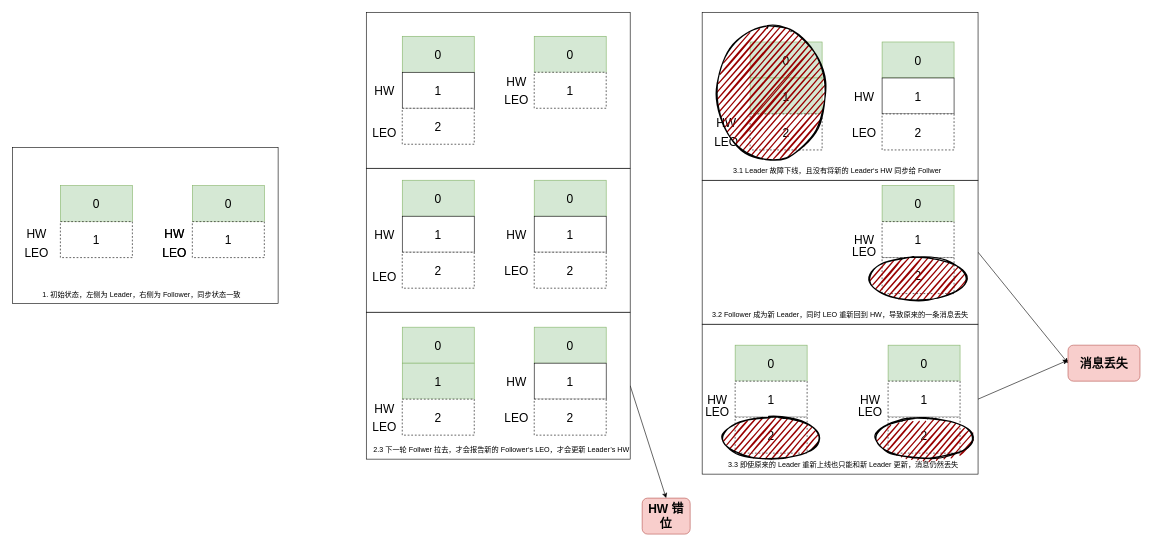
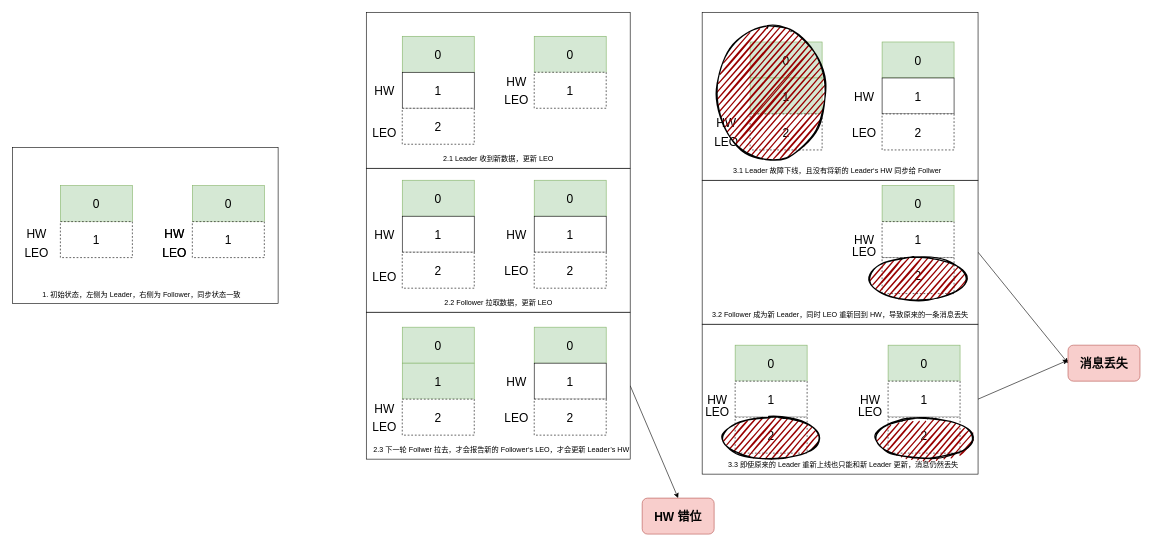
node "2.1 Leader 收到新数据，更新 LEO": added
node "2.2 Follower 拉取数据，更新 LEO": added
node "HW 错位": size 48x36 -> 72x36
